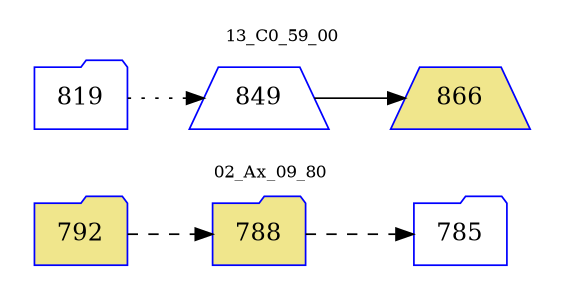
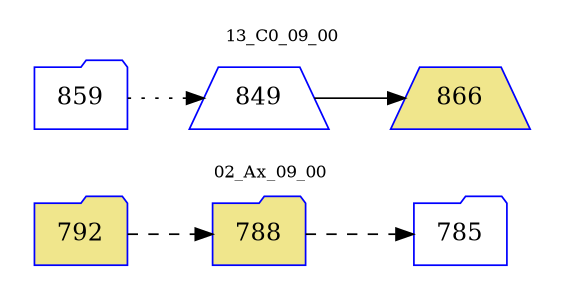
cluster "13_C0_59_00": label "13_C0_59_00" -> "13_C0_09_00"
node "819": label "819" -> "859"
cluster "02_Ax_09_80": label "02_Ax_09_80" -> "02_Ax_09_00"
